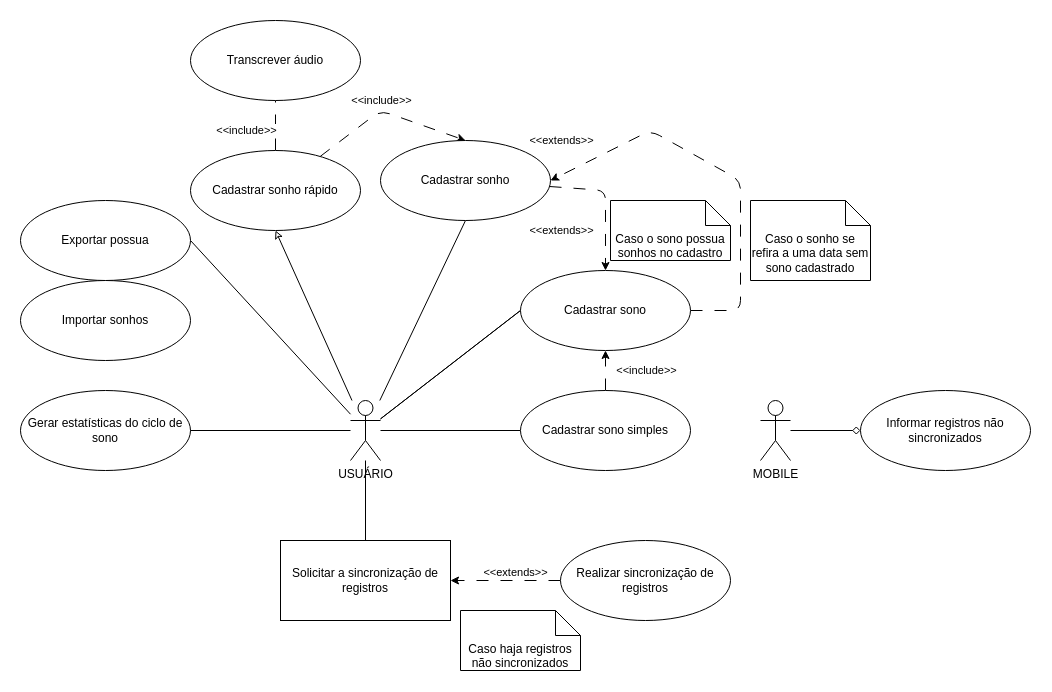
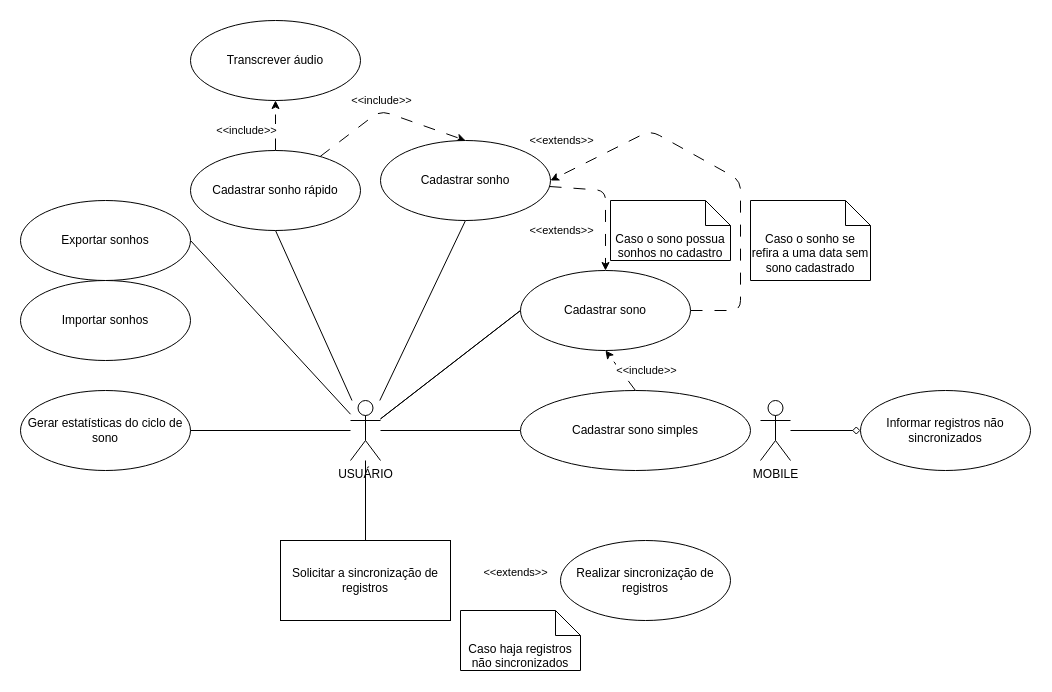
edge "Transcrever áudio" -- "Cadastrar sonho rápido": arrowhead none -> classic
edge "USUÁRIO" -> "Cadastrar sonho rápido": arrowhead classic -> none
node "Exportar possua": label "Exportar possua" -> "Exportar sonhos"
node "Cadastrar sono simples": size 170x80 -> 230x80
edge "Realizar sincronização de registros" -> "Solicitar a sincronização de registros": removed
